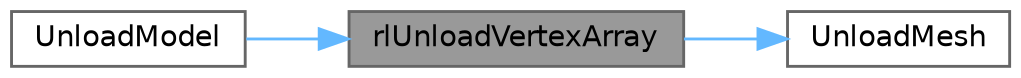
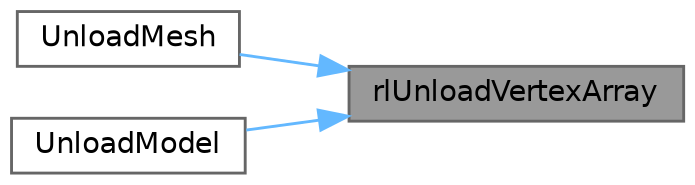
edge "rlUnloadVertexArray" -> "UnloadMesh": reversed
